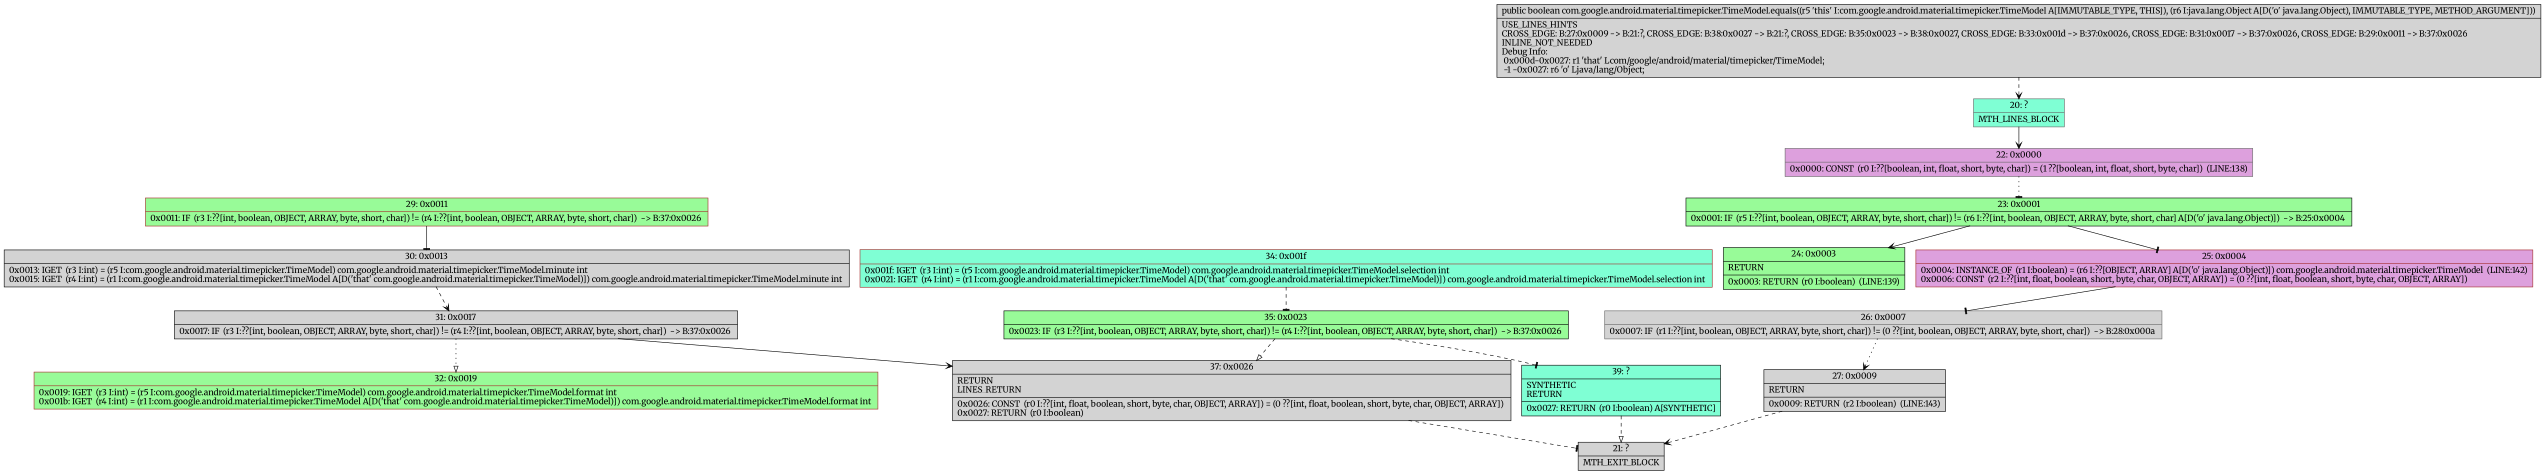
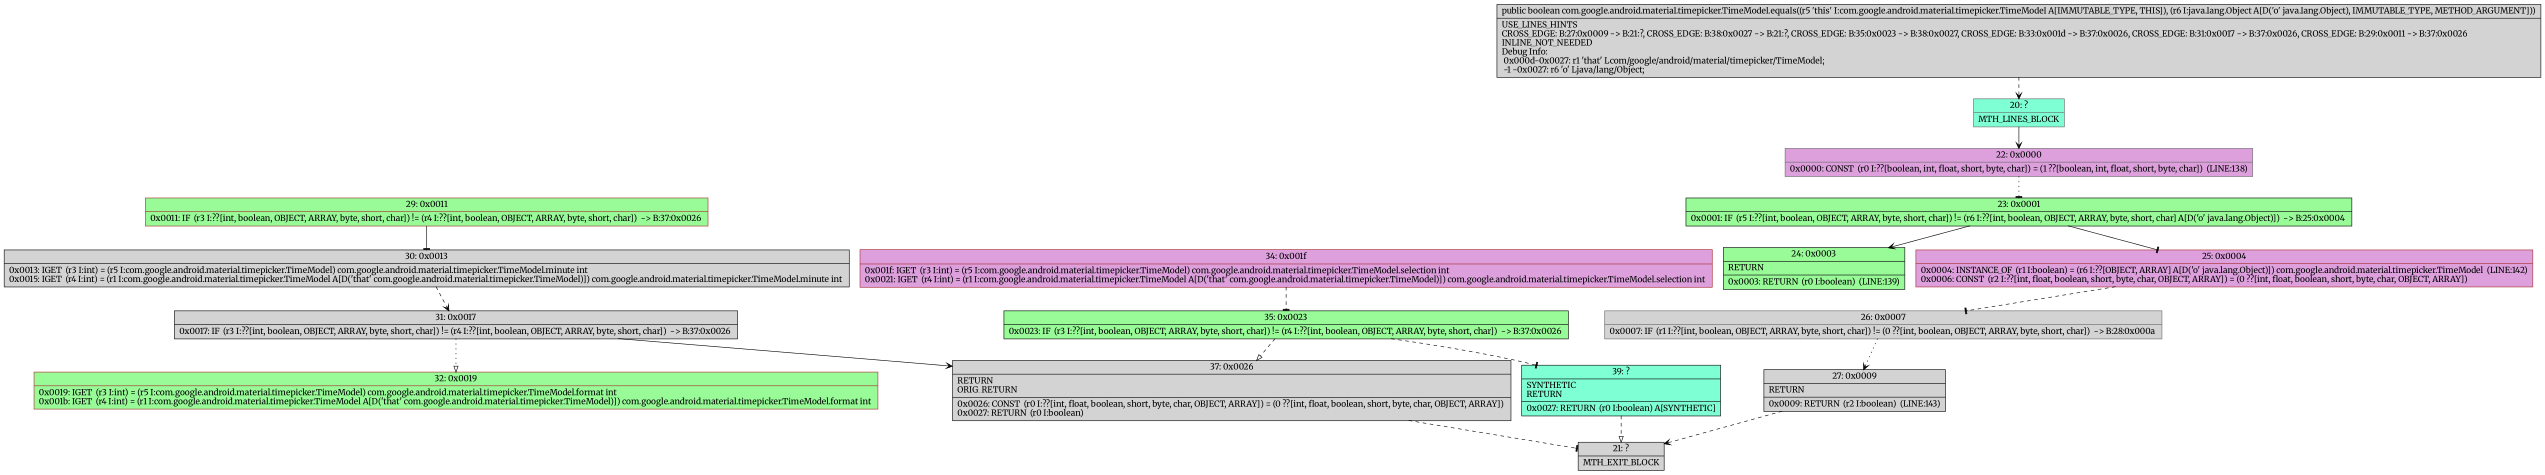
node "34: 0x001f": fillcolor aquamarine -> plum
edge "25: 0x0004" -> "26: 0x0007": style solid -> dashed
node "37: 0x0026": text "LINES_RETURN" -> "ORIG_RETURN"
